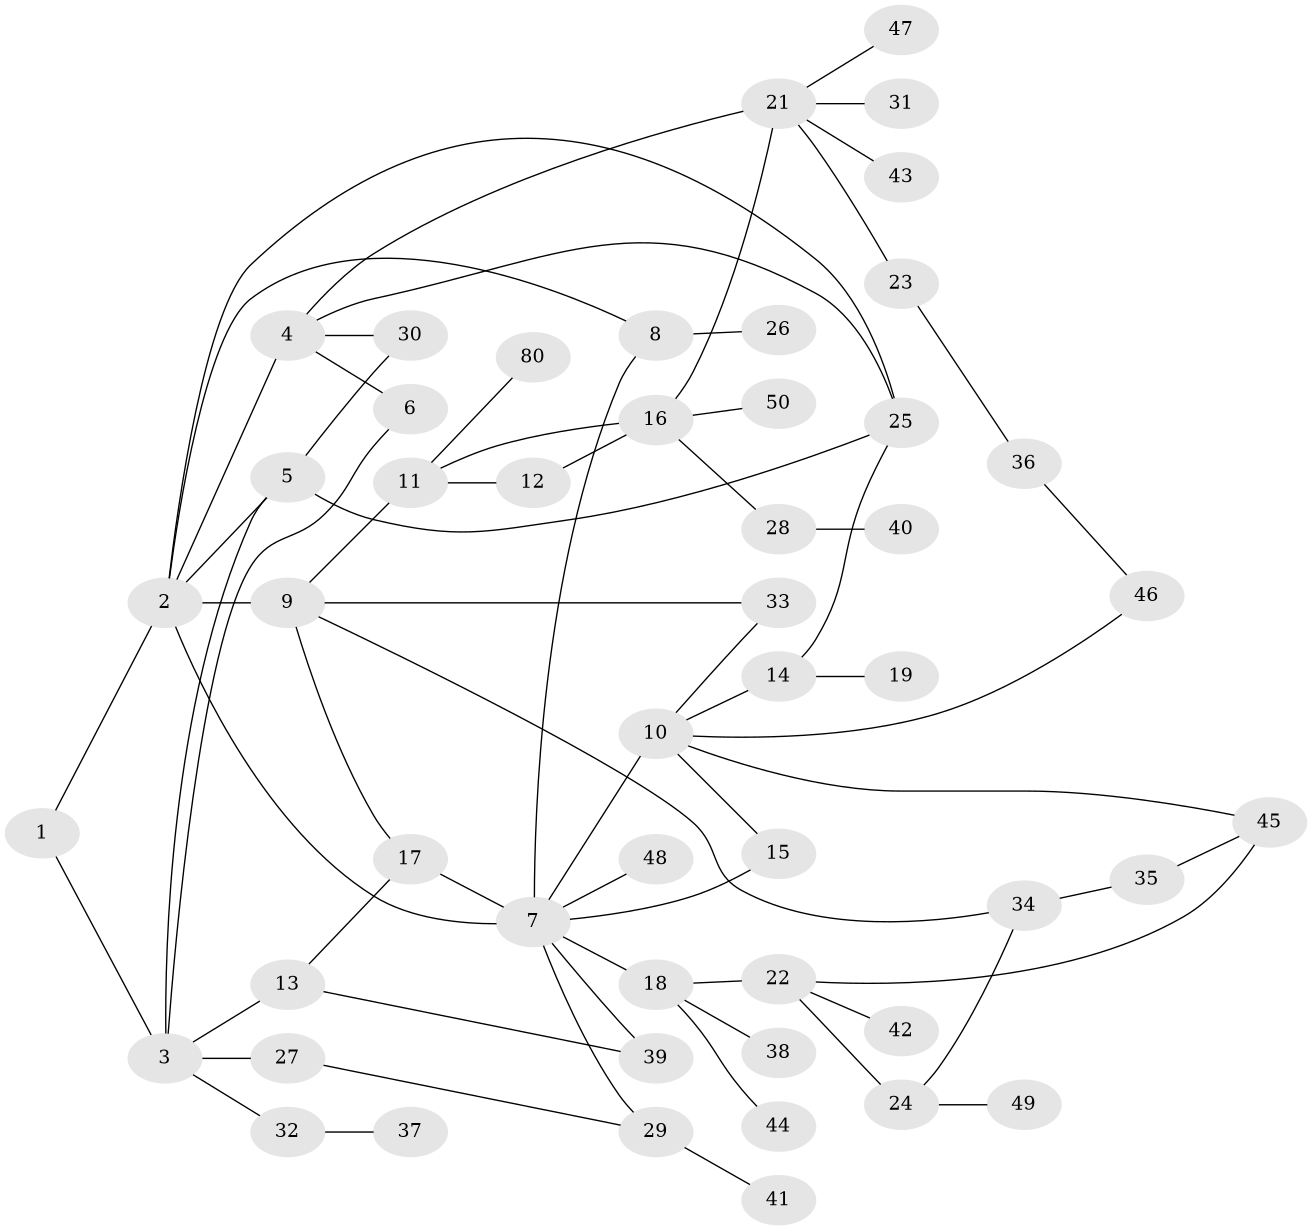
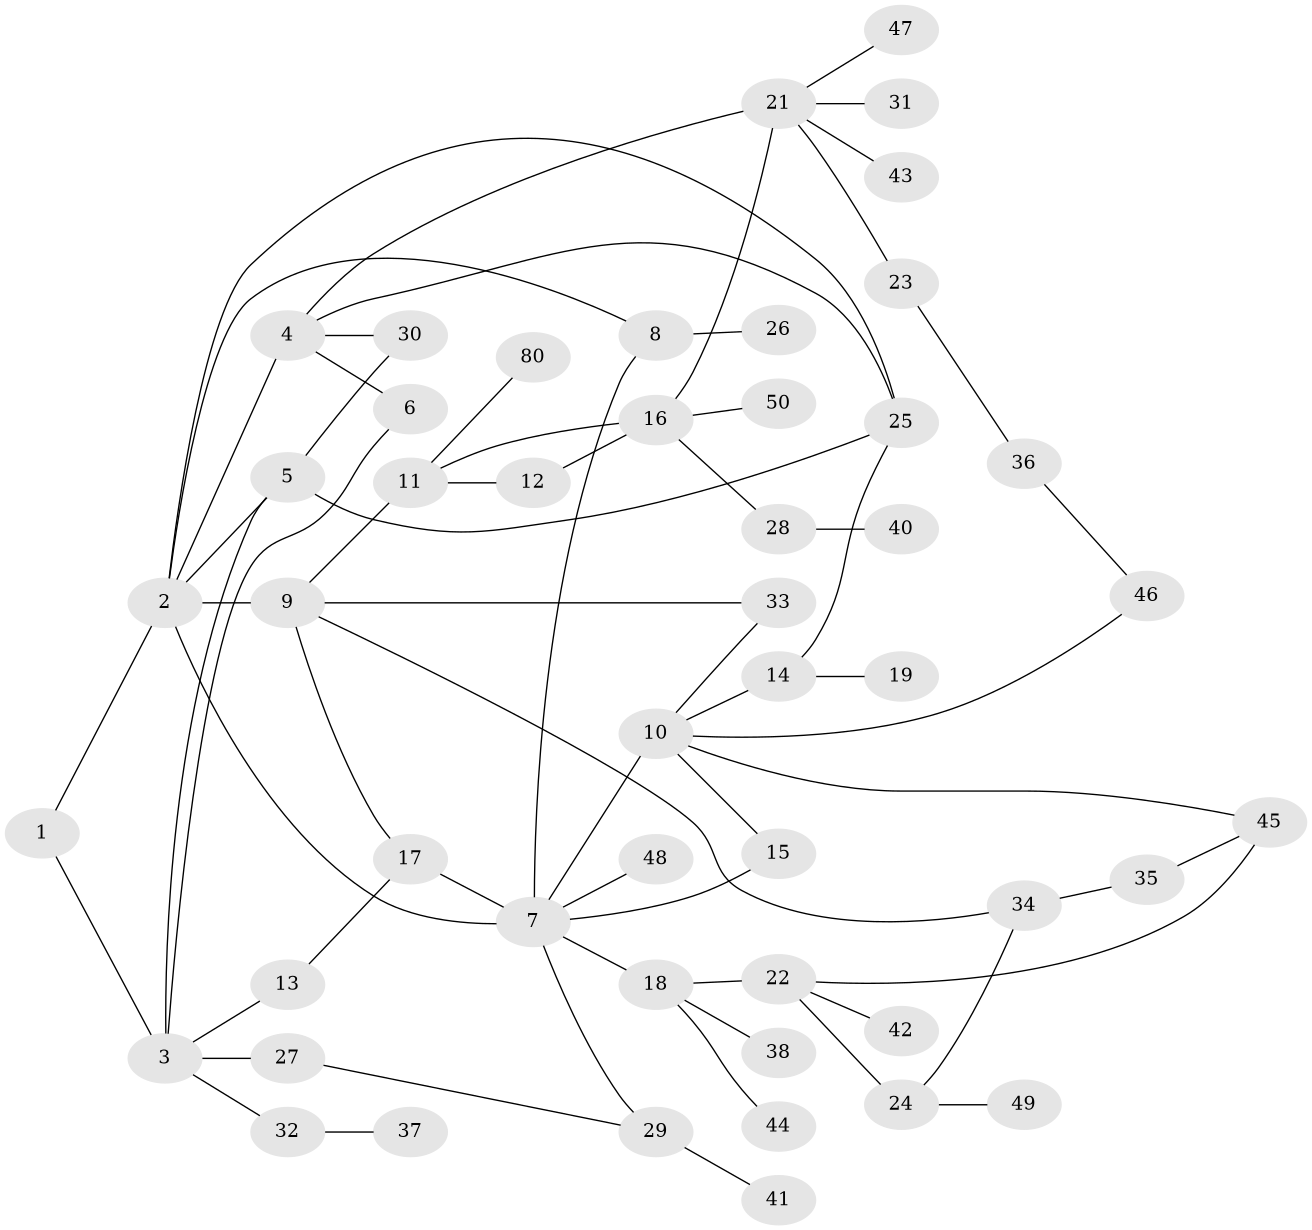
node "39": removed
